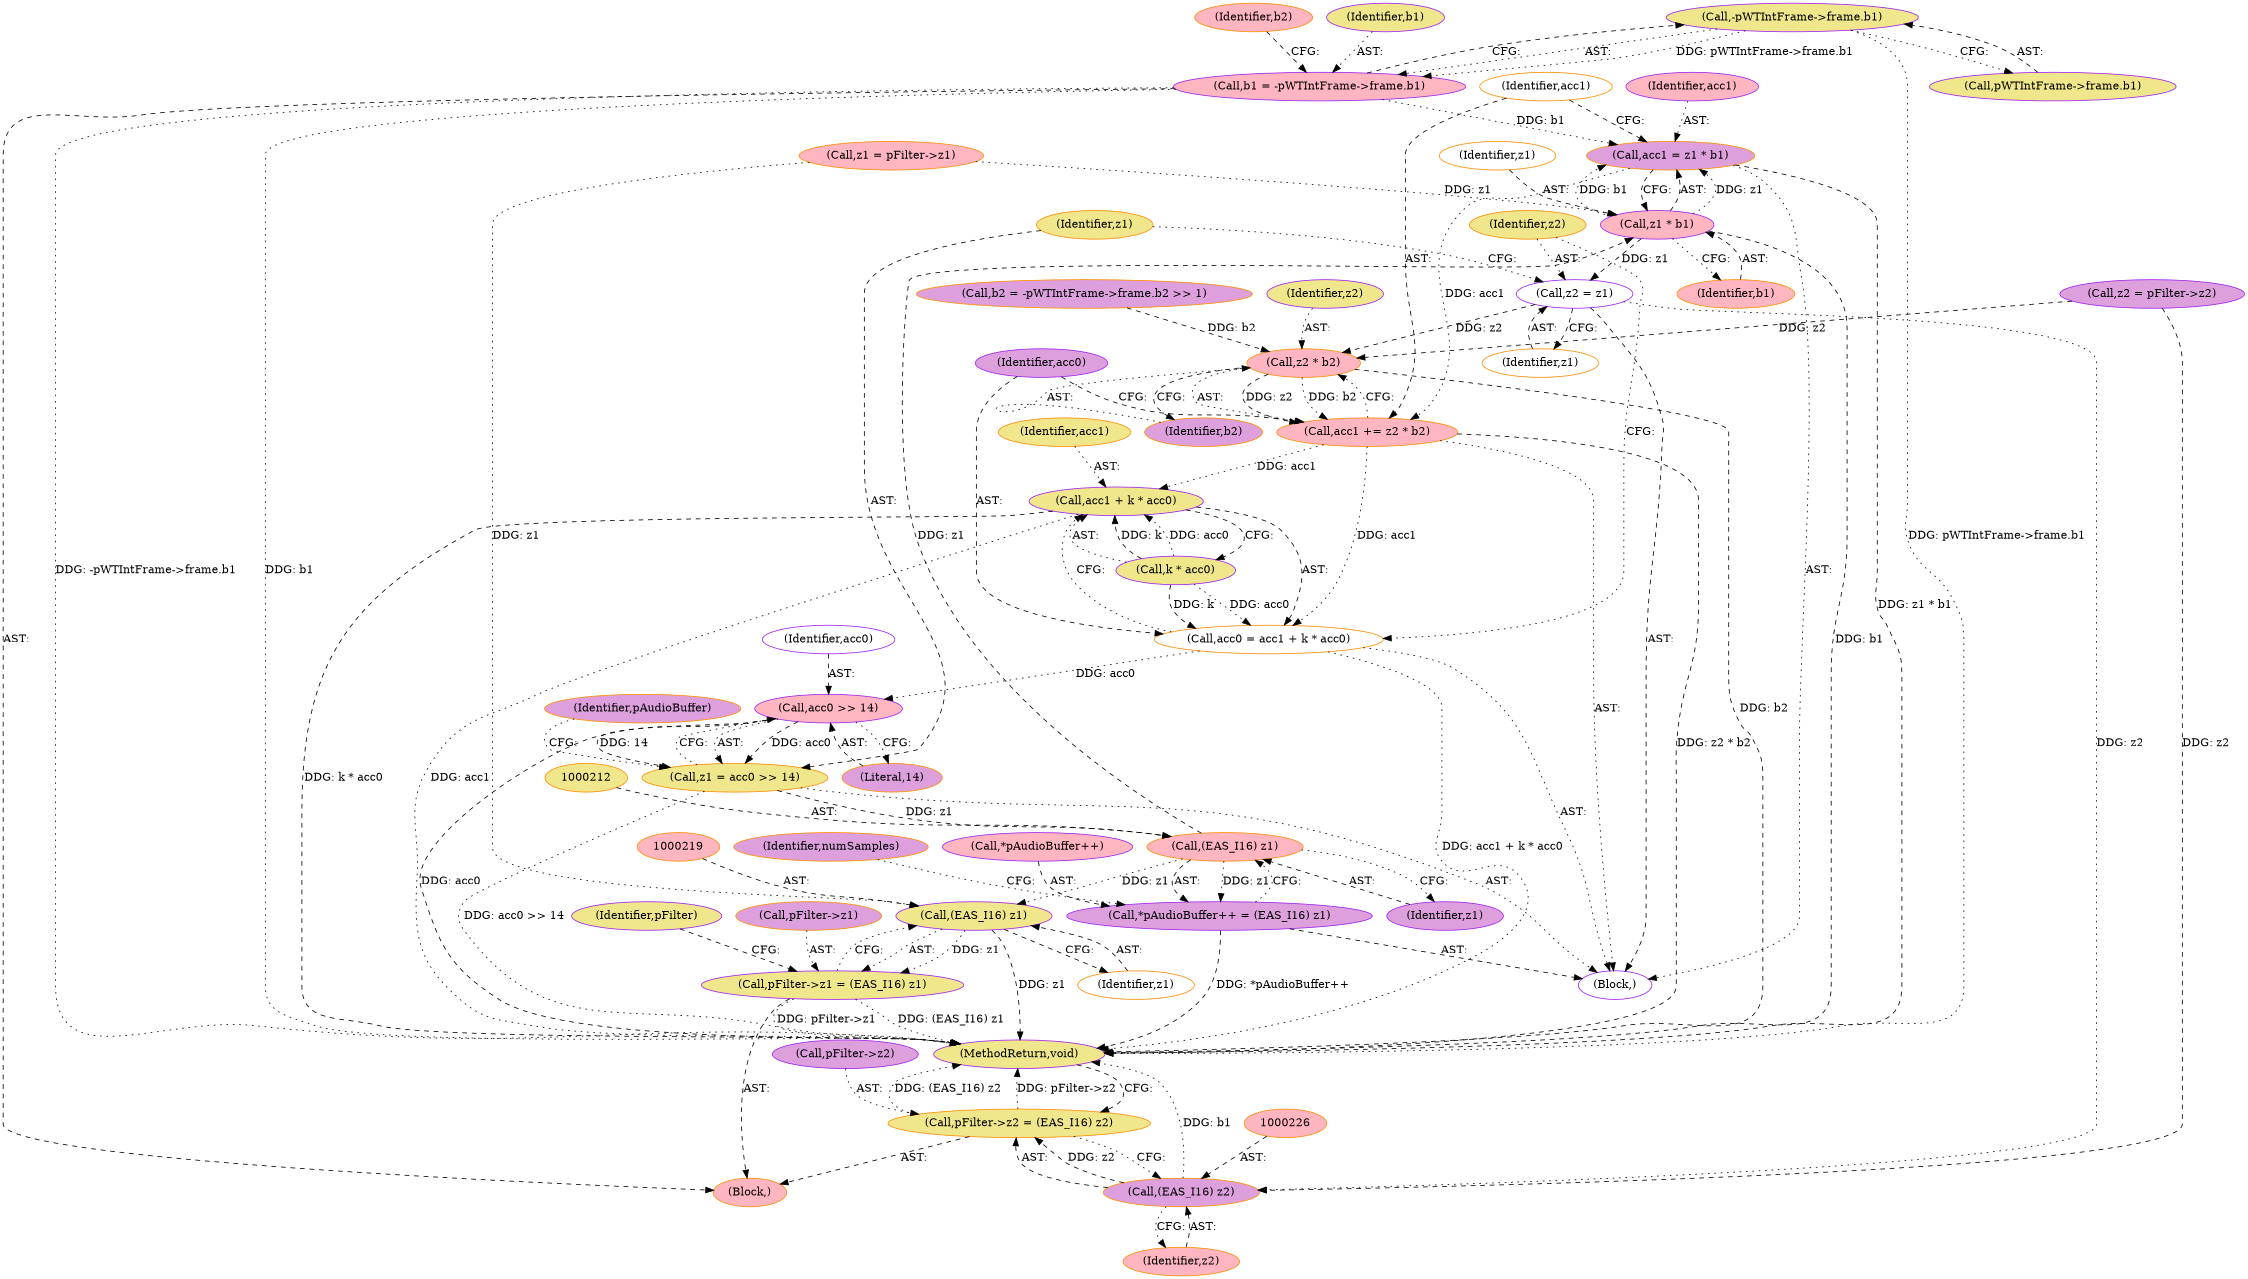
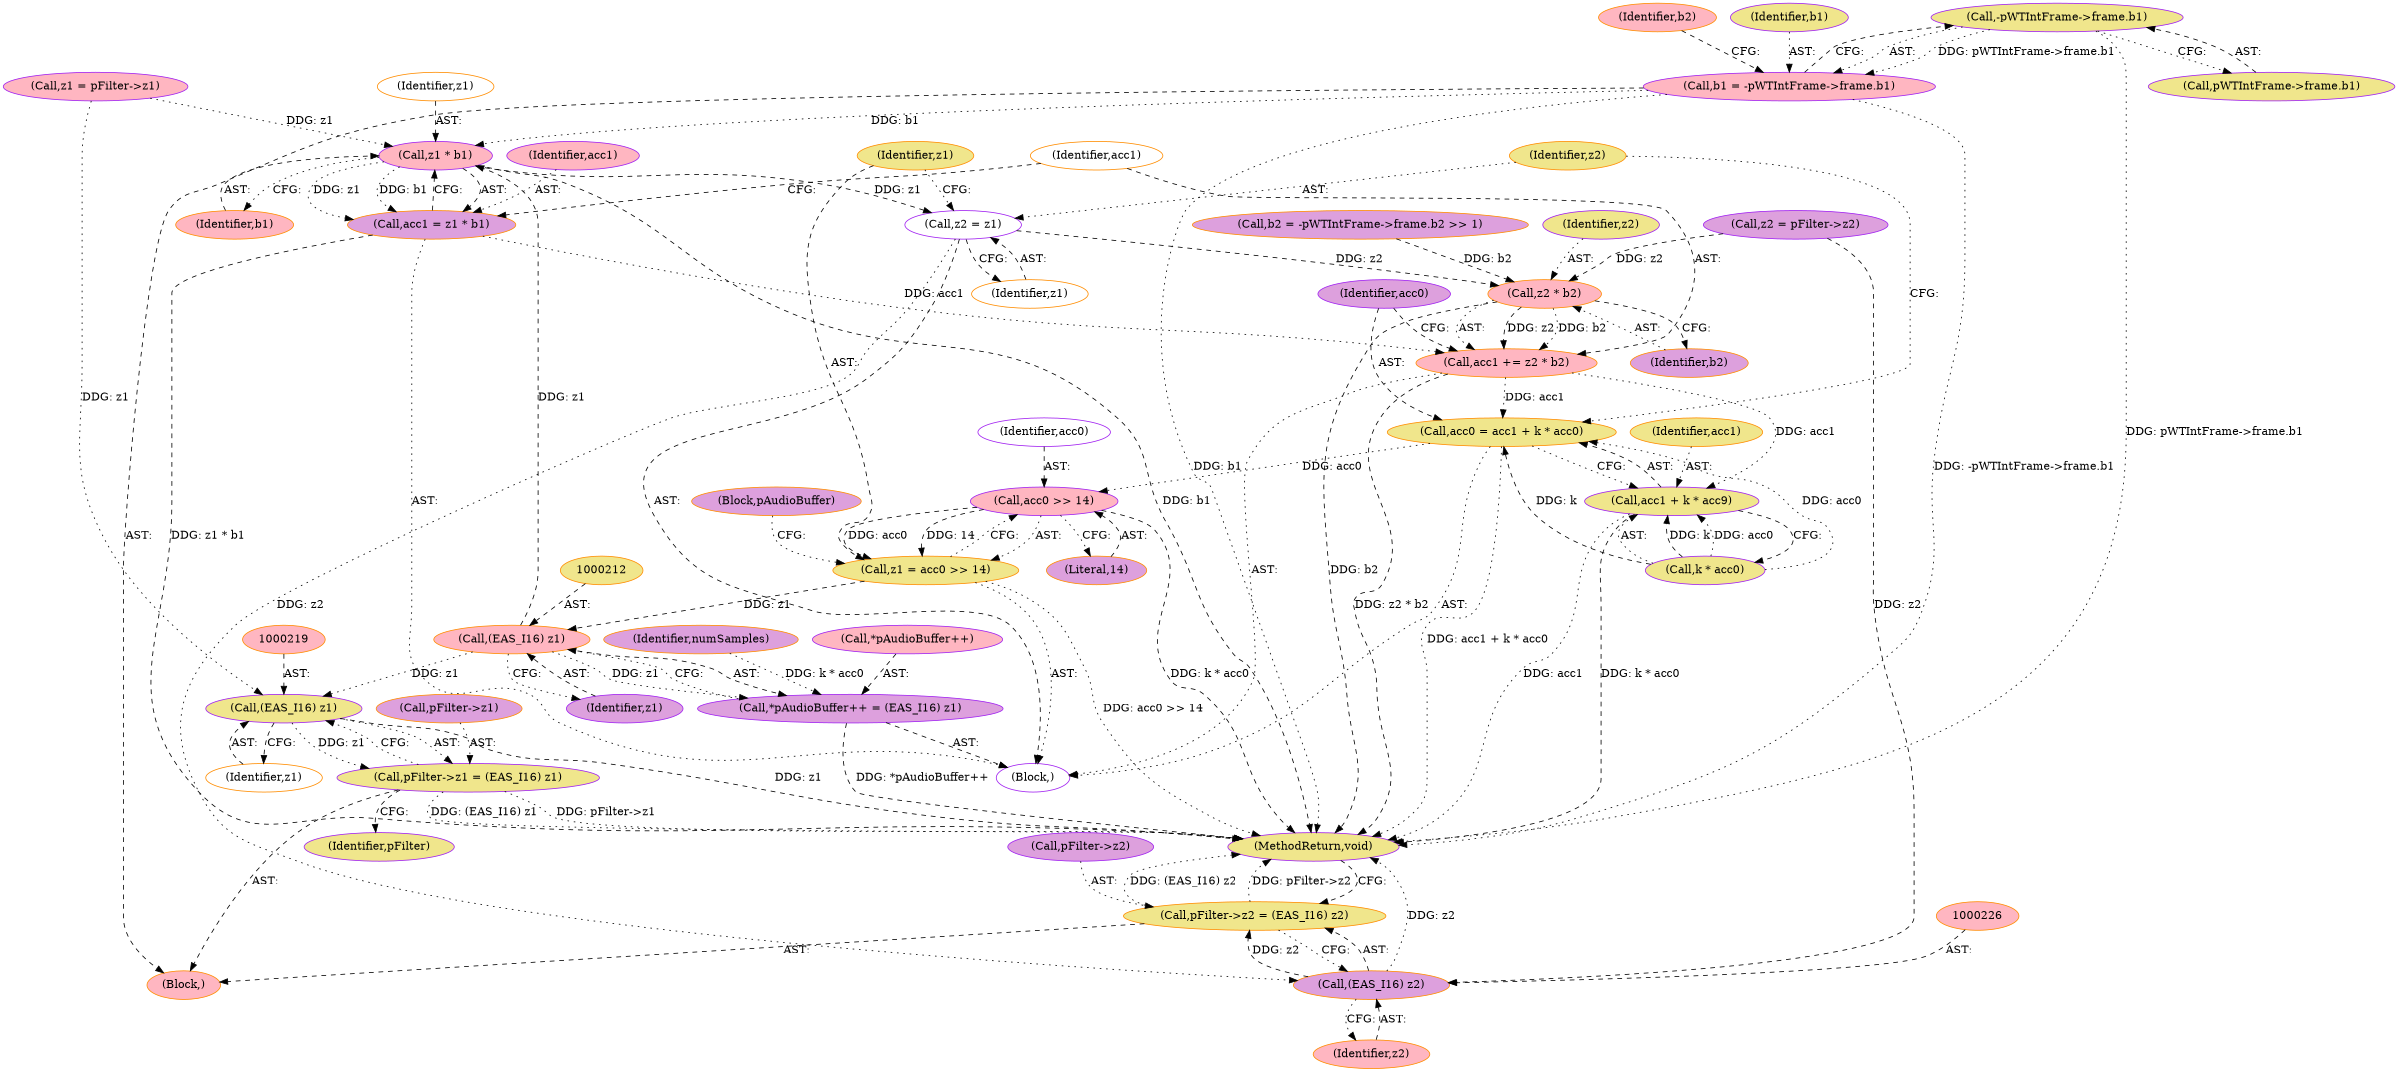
edge "(Call,b1 = -pWTIntFrame->frame.b1)" -> "(Call,acc1 = z1 * b1)": now "(Call,b1 = -pWTIntFrame->frame.b1)" -> "(Call,z1 * b1)"
node "(Call,z1 = pFilter->z1)": color darkorange -> purple
edge "(Call,acc1 += z2 * b2)" -> "(Call,z2 * b2)": removed, label "CFG:"
node "(Call,acc1 + k * acc0)": label "(Call,acc1 + k * acc0)" -> "(Call,acc1 + k * acc9)"
node "(Call,acc0 = acc1 + k * acc0)": fillcolor white -> khaki
node "(Identifier,pAudioBuffer)": label "(Identifier,pAudioBuffer)" -> "(Block,pAudioBuffer)"
edge "(Call,acc0 >> 14)" -> "(MethodReturn,void)": label "DDG: acc0" -> "DDG: k * acc0"
edge "(Identifier,numSamples)" -> "(Call,*pAudioBuffer++ = (EAS_I16) z1)": label "CFG: " -> "DDG: k * acc0"
edge "(Identifier,pFilter)" -> "(Call,pFilter->z1 = (EAS_I16) z1)": reversed
edge "(Call,(EAS_I16) z2)" -> "(MethodReturn,void)": label "DDG: b1" -> "DDG: z2"
